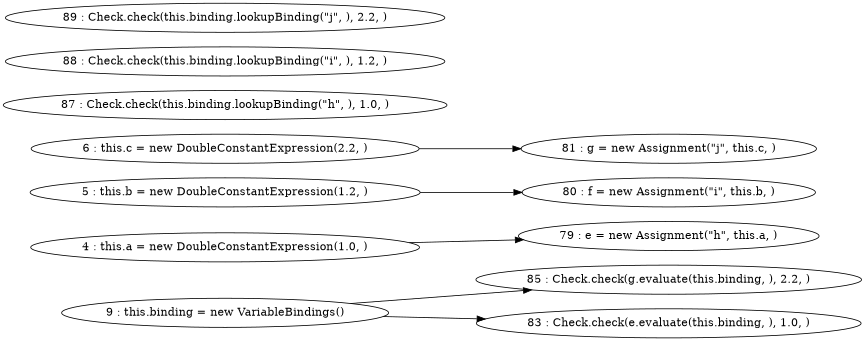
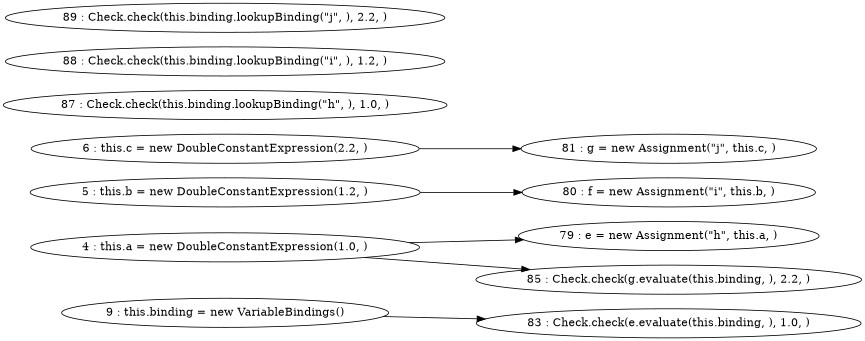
edge "9 : this.binding = new VariableBindings()" -> "85 : Check.check(g.evaluate(this.binding, ), 2.2, )": now "4 : this.a = new DoubleConstantExpression(1.0, )" -> "85 : Check.check(g.evaluate(this.binding, ), 2.2, )"
